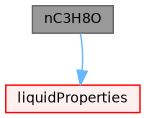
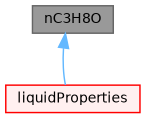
edge "nC3H8O" -> "liquidProperties": reversed
